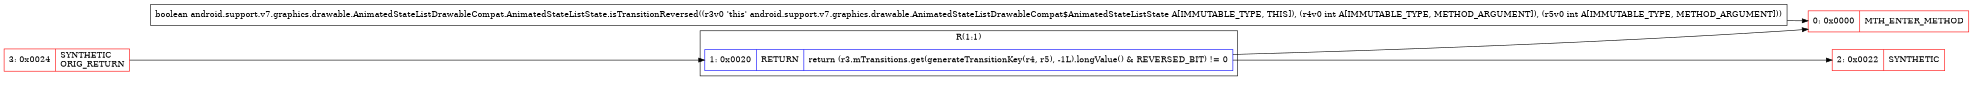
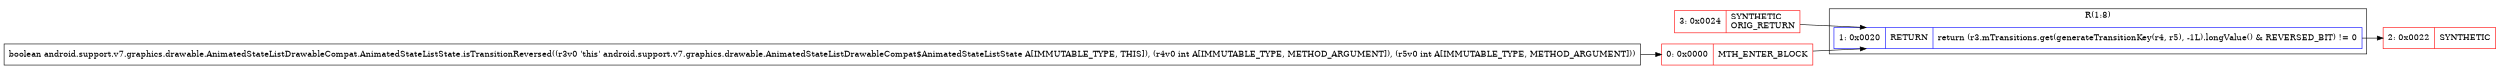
node "0: 0x0000": text "MTH_ENTER_METHOD" -> "MTH_ENTER_BLOCK"
cluster "R(1:1)": label "R(1:1)" -> "R(1:8)"
edge "1: 0x0020" -> "0: 0x0000": reversed
